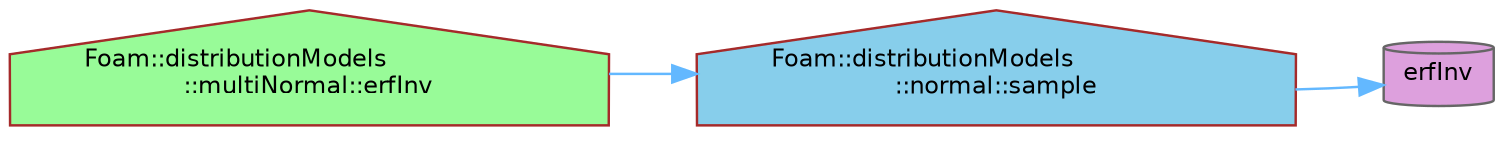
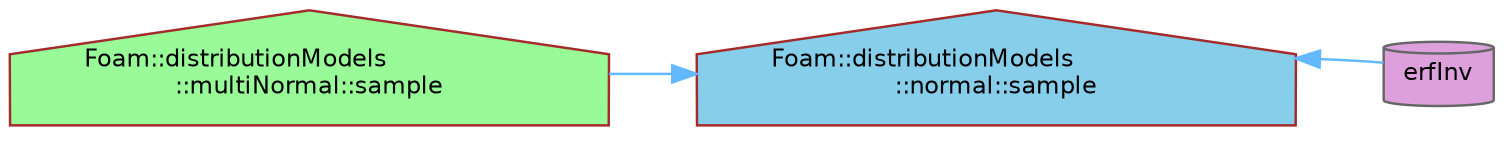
node "Foam::distributionModels ::multiNormal::erfInv": label "Foam::distributionModels ::multiNormal::erfInv" -> "Foam::distributionModels ::multiNormal::sample"
edge "Foam::distributionModels ::normal::sample" -> "erfInv": reversed
